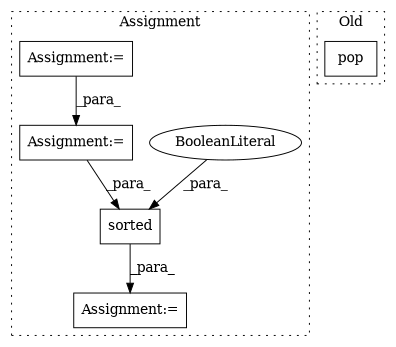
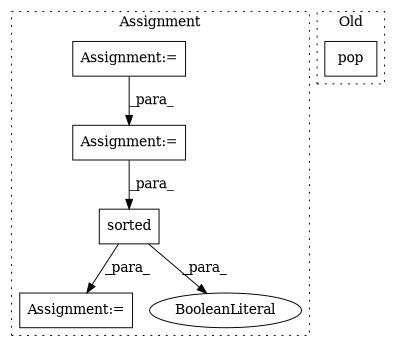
edge "BooleanLiteral" -> "sorted": reversed
